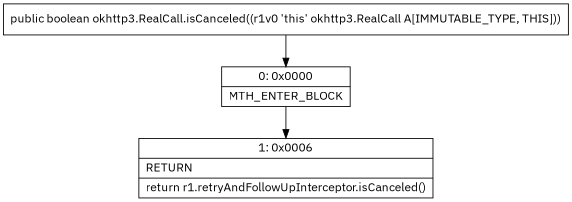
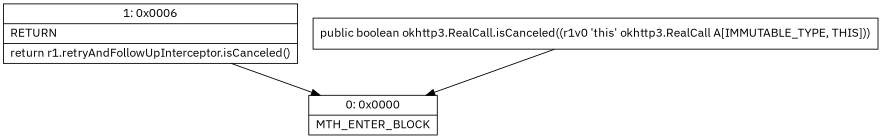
edge "0: 0x0000" -> "1: 0x0006": reversed
